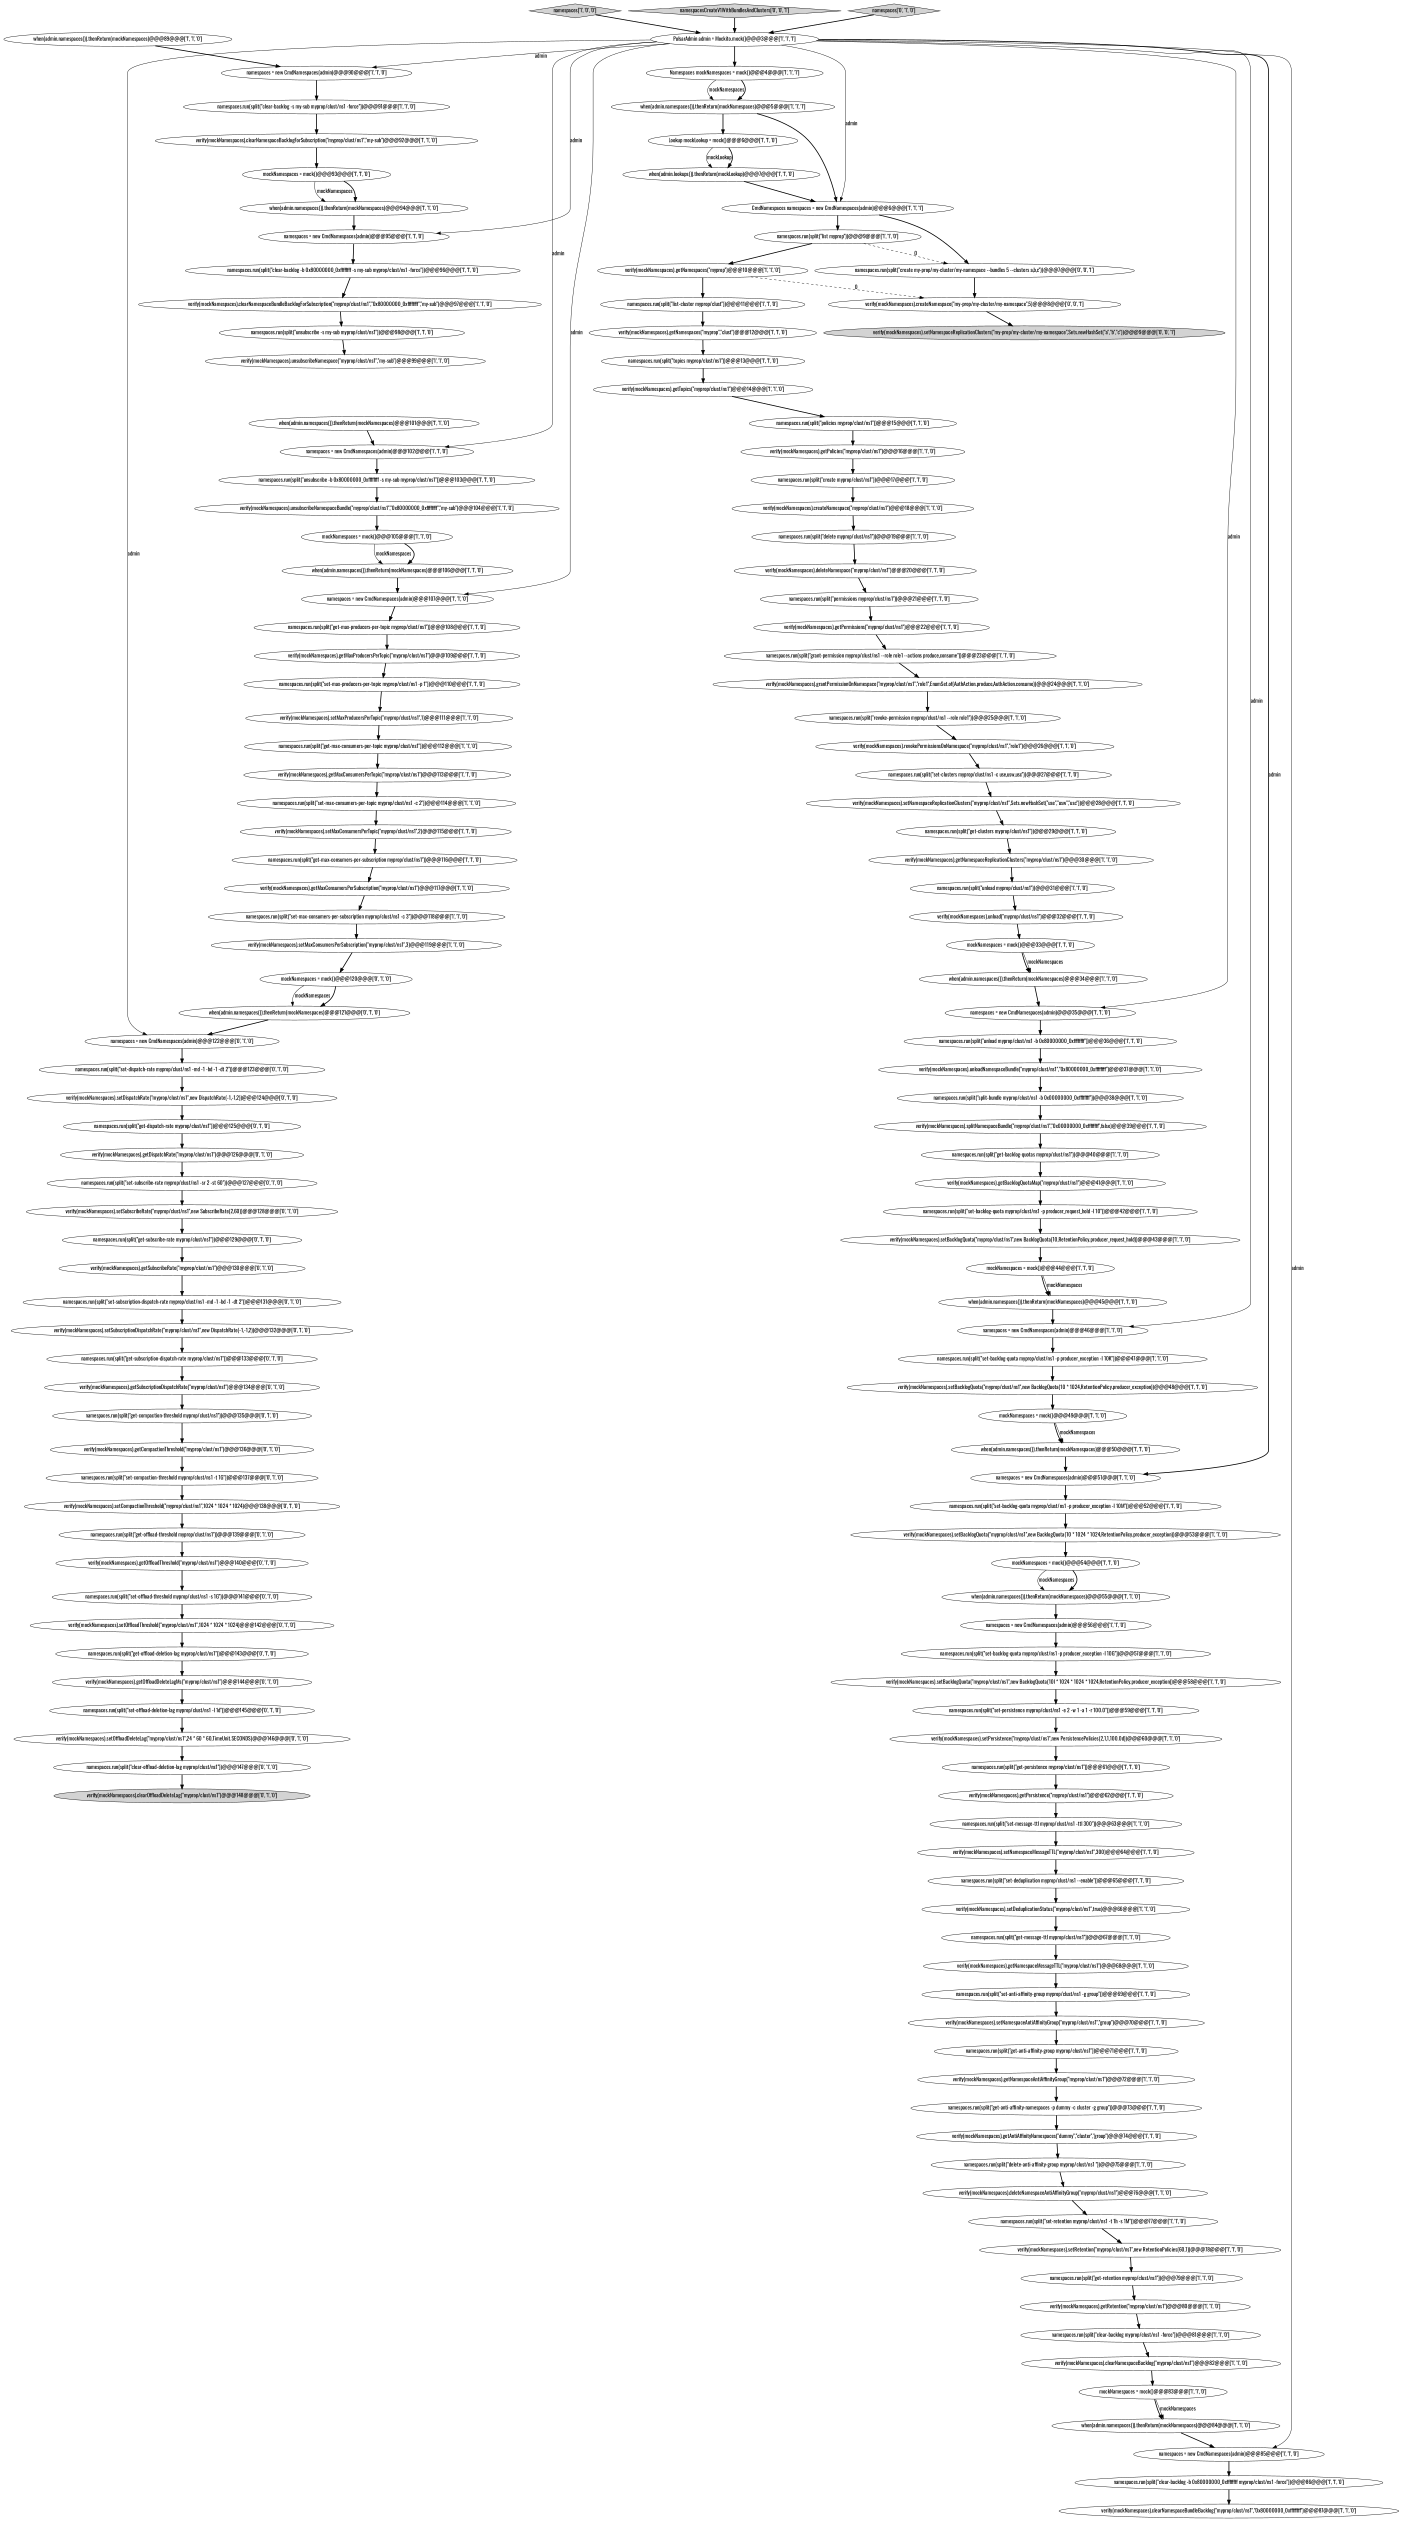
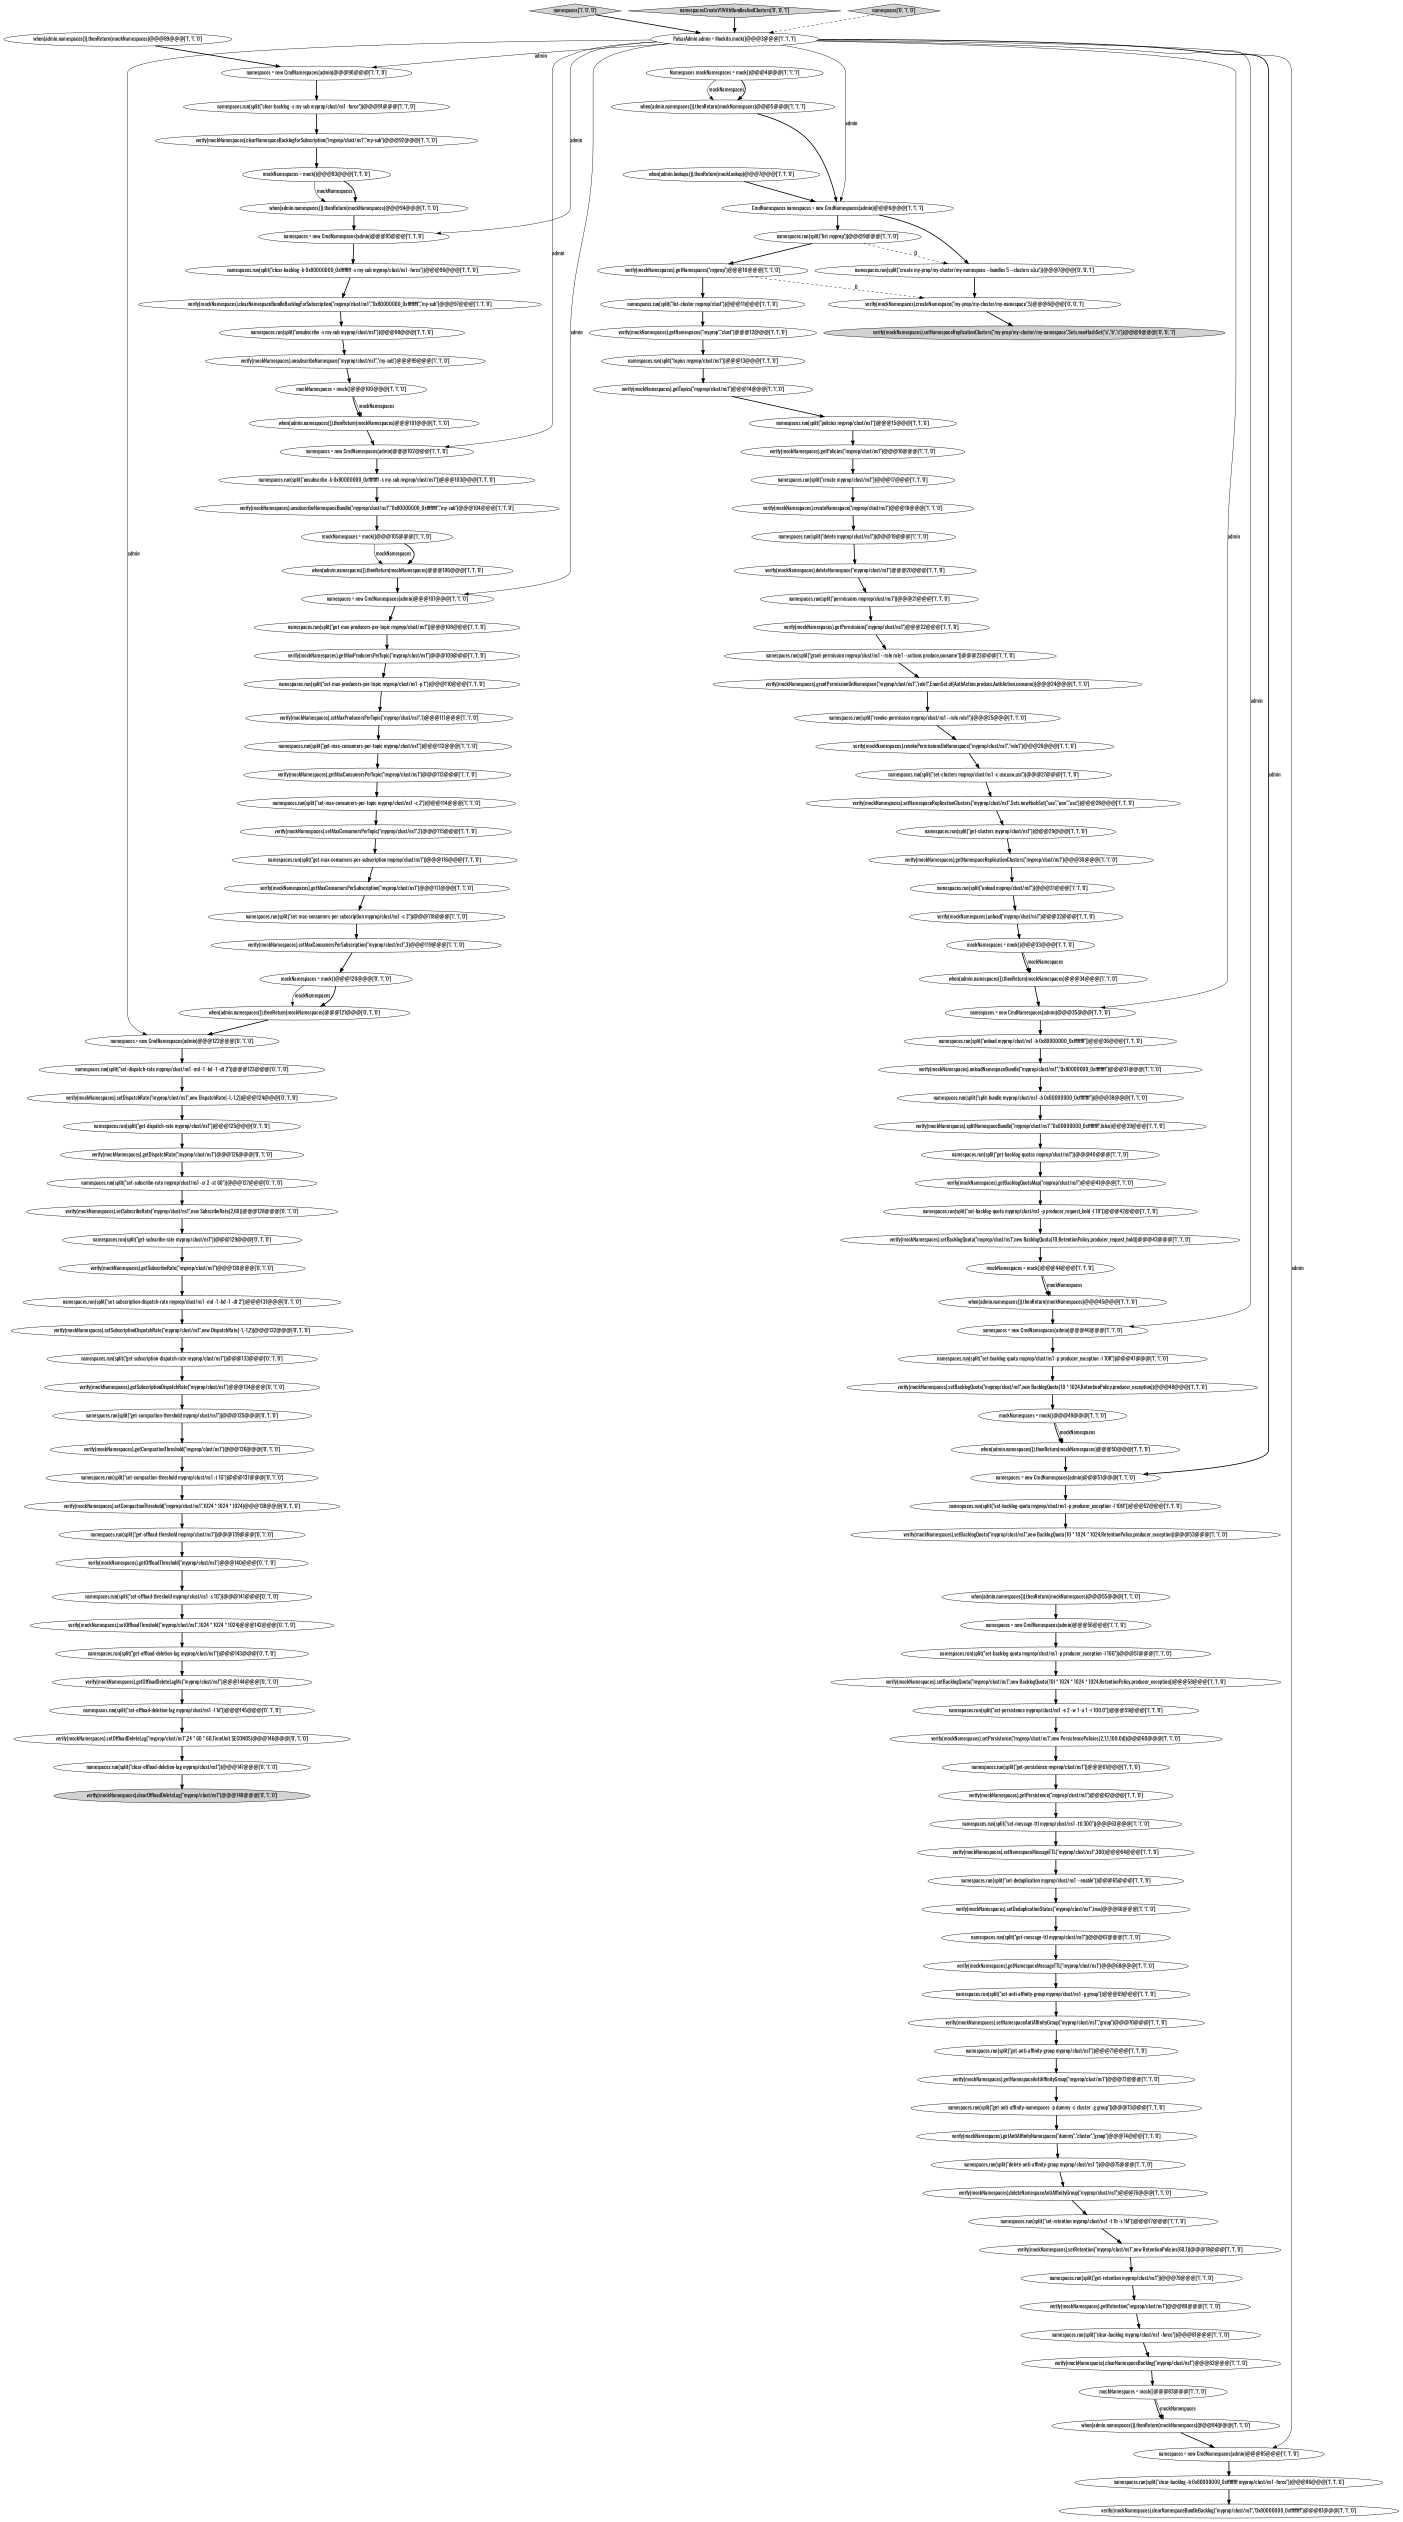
edge "namespaces['0', '1', '0']" -> "PulsarAdmin admin = Mockito.mock()@@@3@@@['1', '1', '1']": style bold -> dashed
edge "PulsarAdmin admin = Mockito.mock()@@@3@@@['1', '1', '1']" -> "Namespaces mockNamespaces = mock()@@@4@@@['1', '1', '1']": removed
node "Lookup mockLookup = mock()@@@6@@@['1', '1', '0']": removed
node "mockNamespaces = mock()@@@100@@@['1', '1', '0']": added
node "mockNamespaces = mock()@@@54@@@['1', '1', '0']": removed
